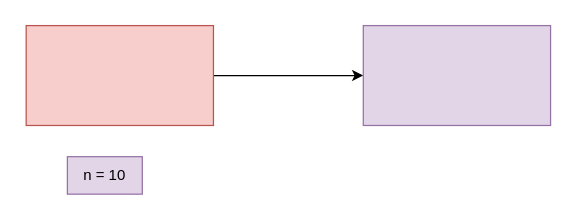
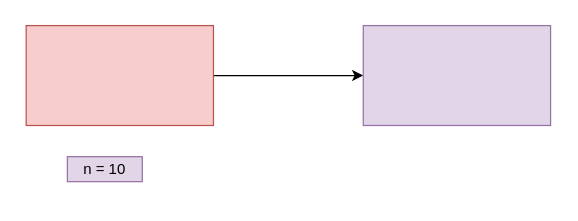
node "n = 10": size 75x38 -> 75x25
